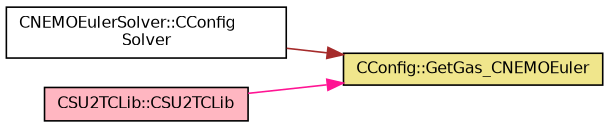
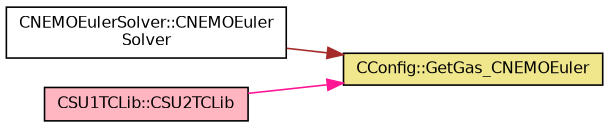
node "CNEMOEulerSolver::CConfig Solver": label "CNEMOEulerSolver::CConfig Solver" -> "CNEMOEulerSolver::CNEMOEuler Solver"
node "CSU2TCLib::CSU2TCLib": label "CSU2TCLib::CSU2TCLib" -> "CSU1TCLib::CSU2TCLib"
